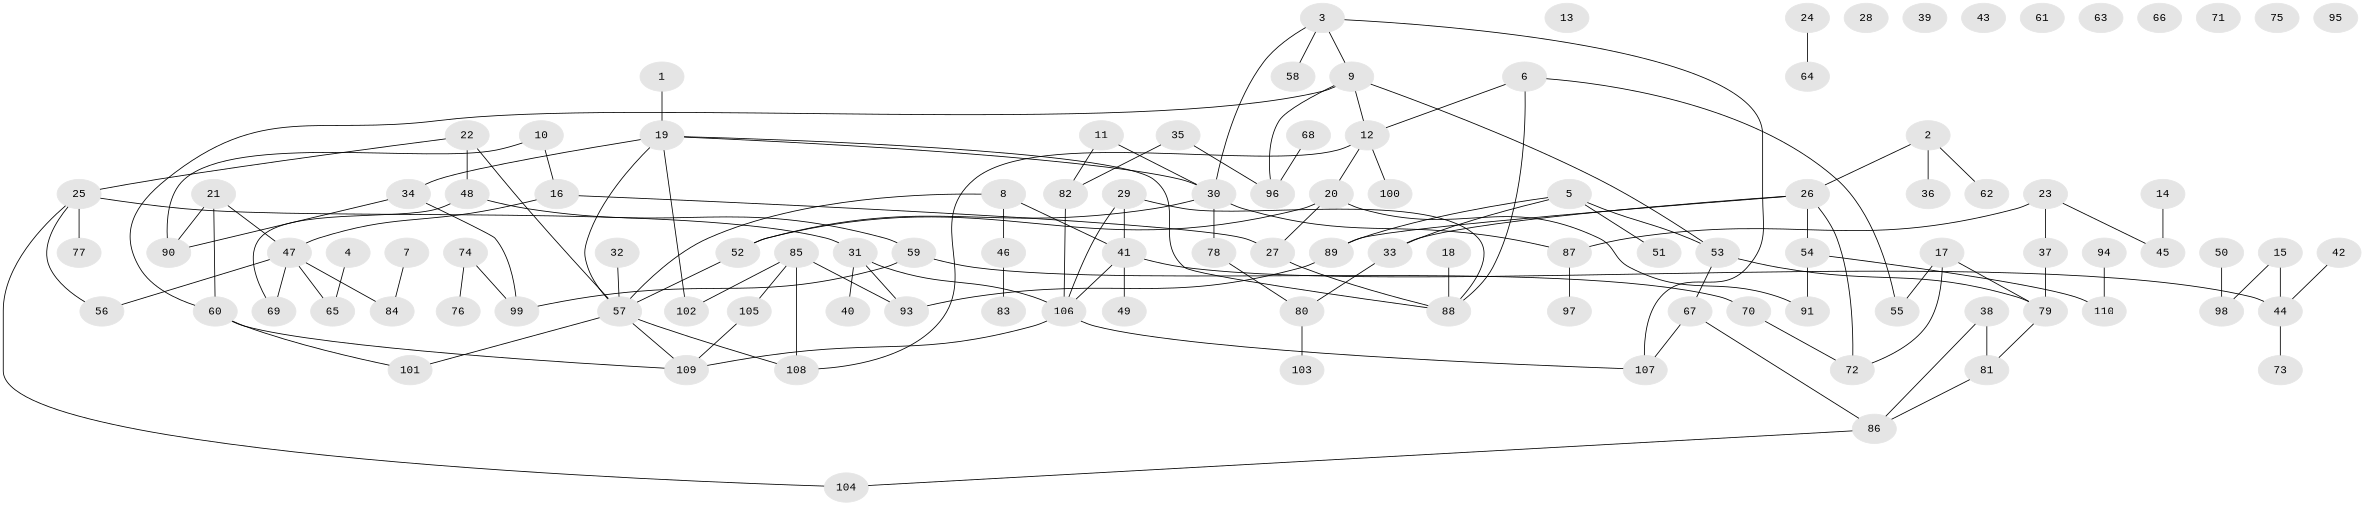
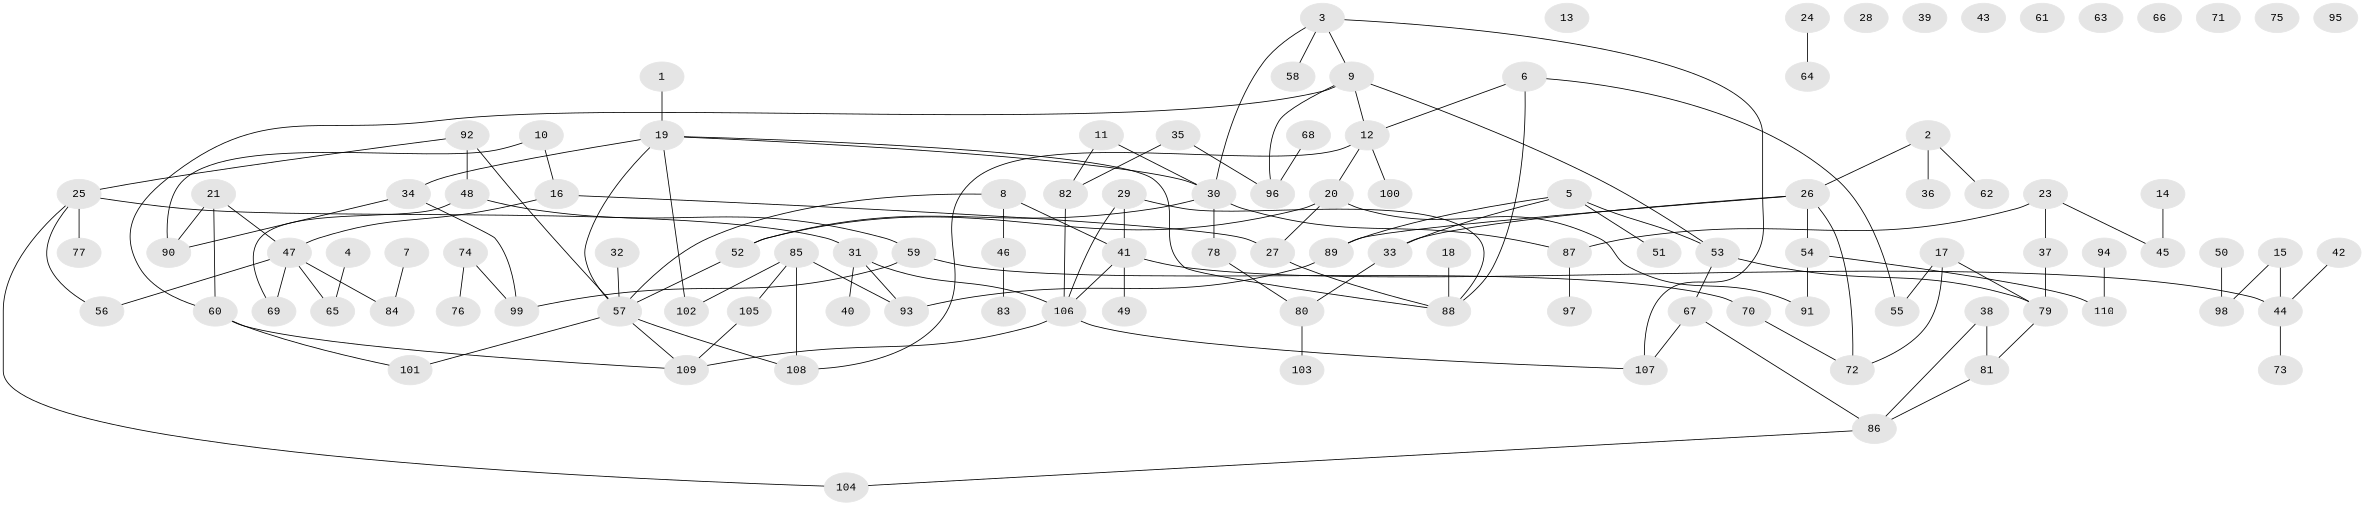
node "22": label "22" -> "92"
